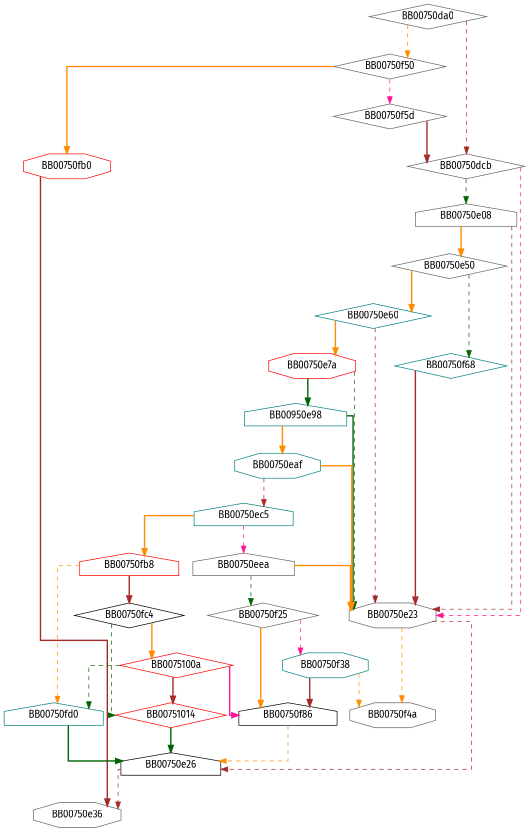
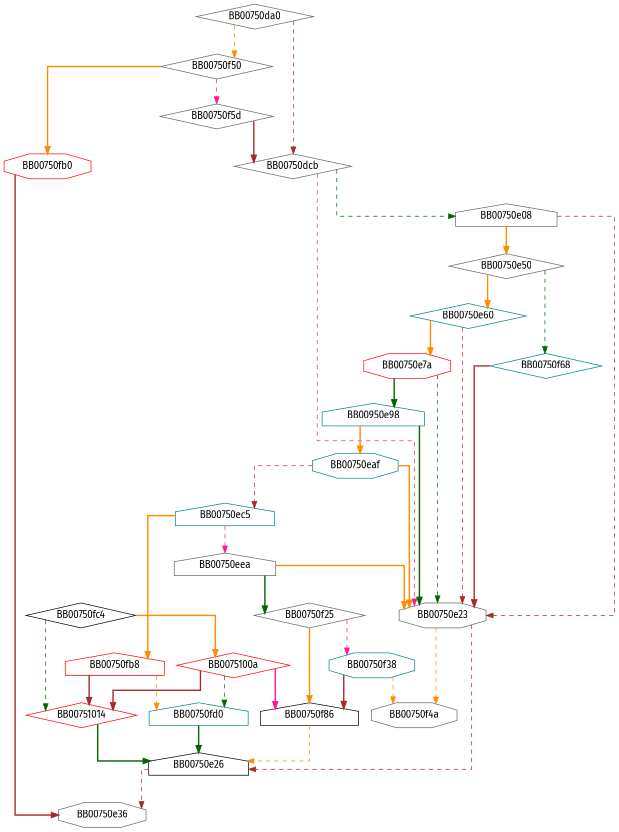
edge "BB00750fb8" -> "BB00750fc4": now "BB00750fb8" -> "BB00751014"
edge "BB00750eea" -> "BB00750f25": style dashed -> bold
